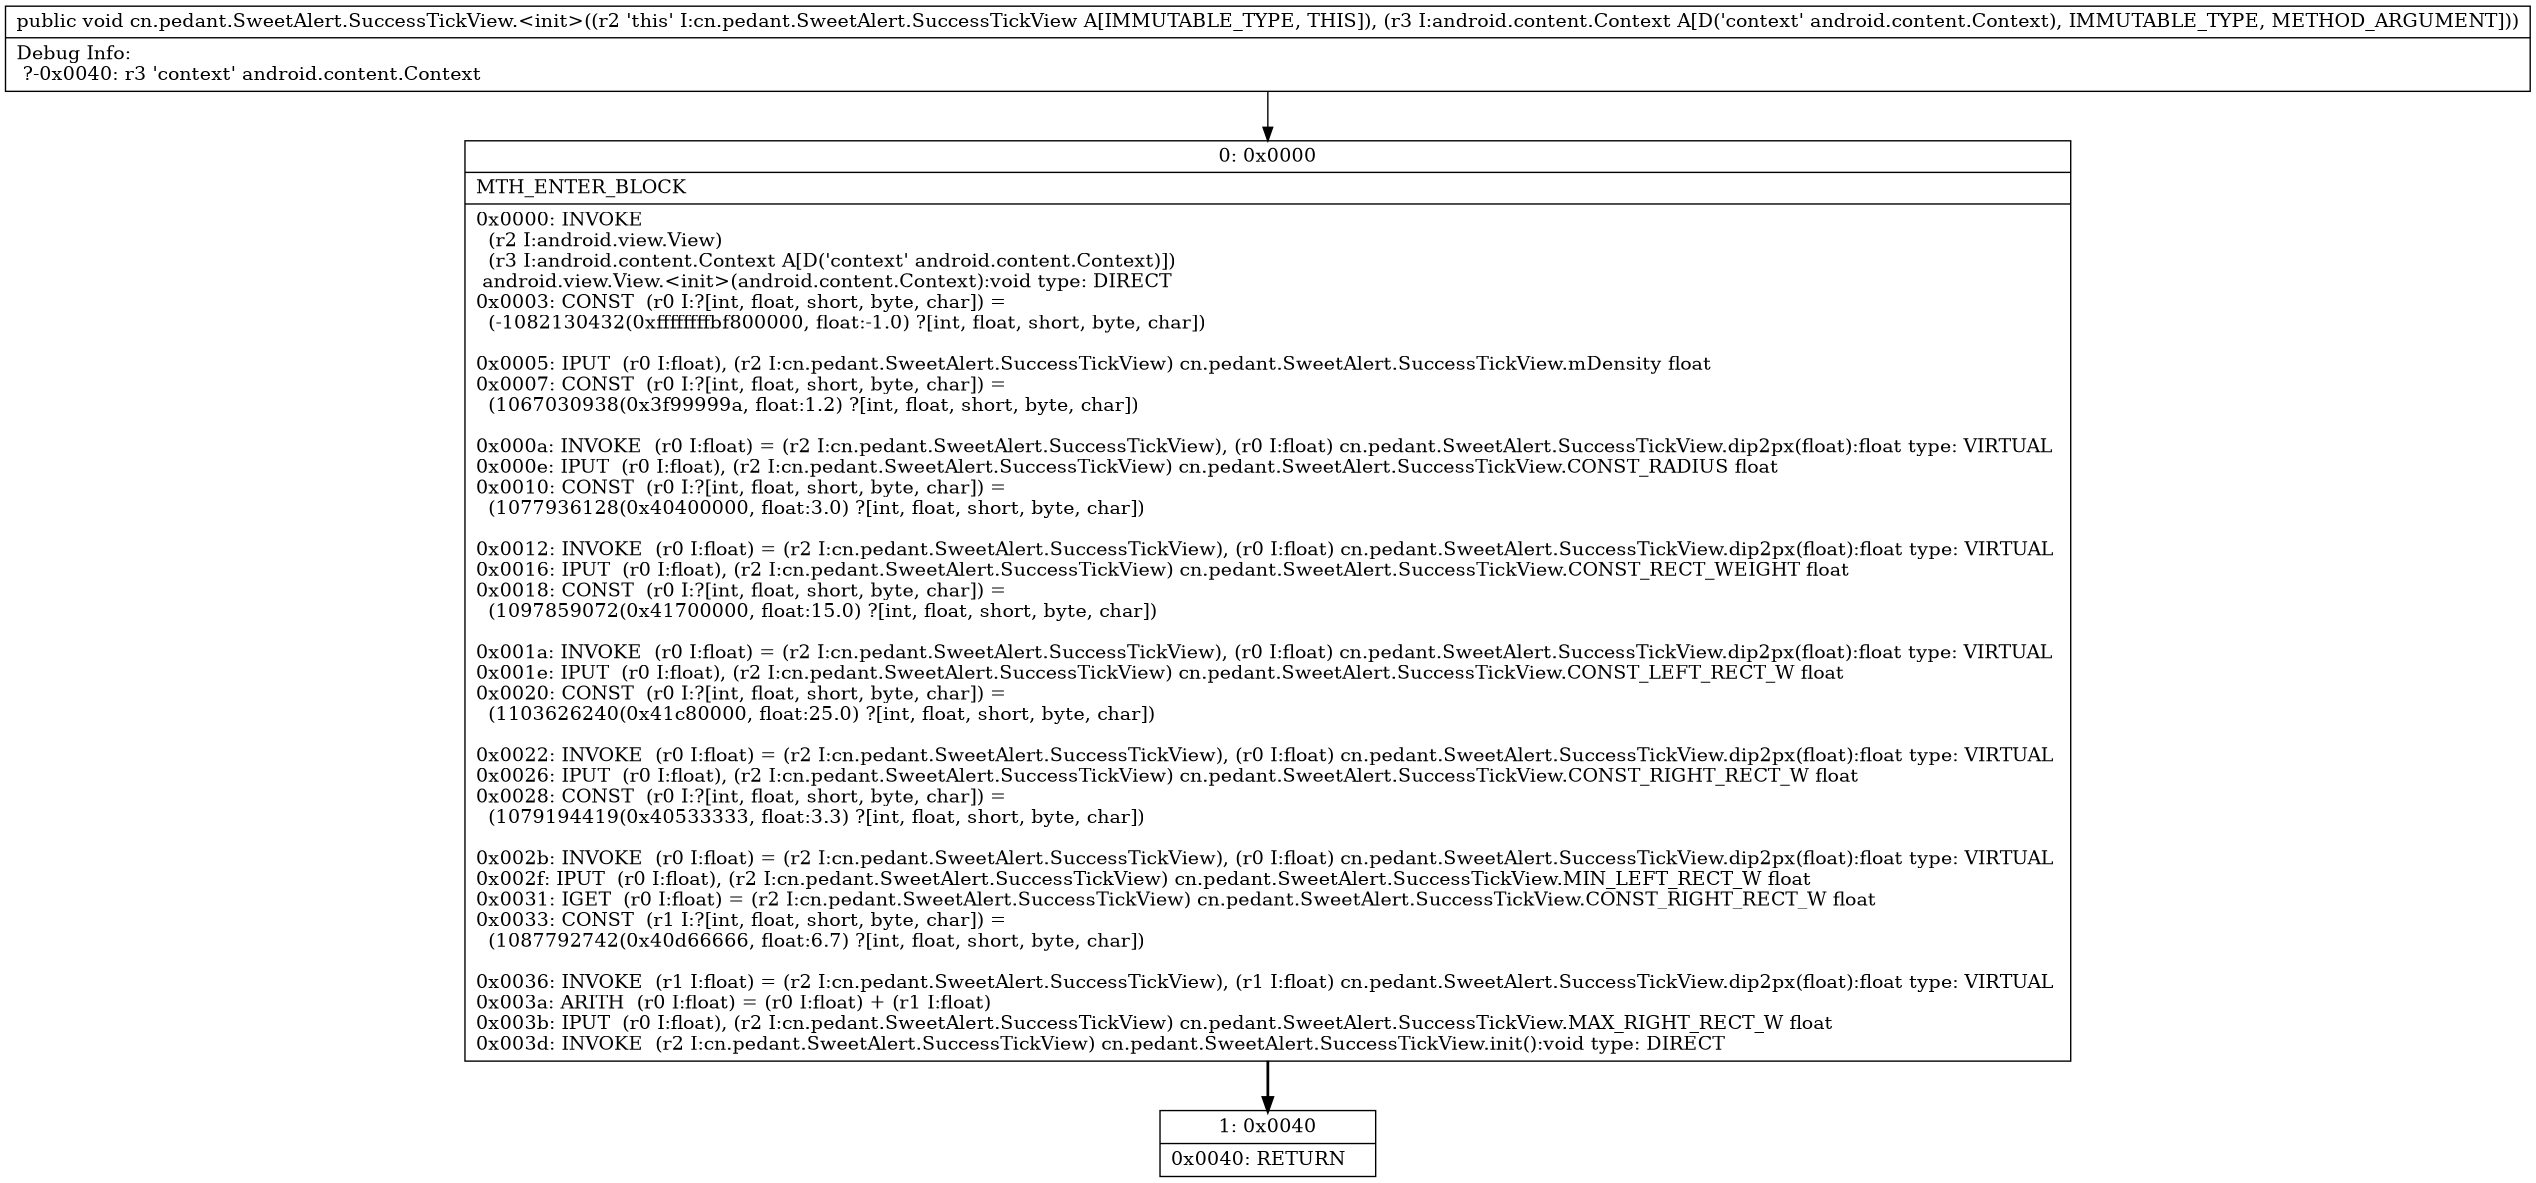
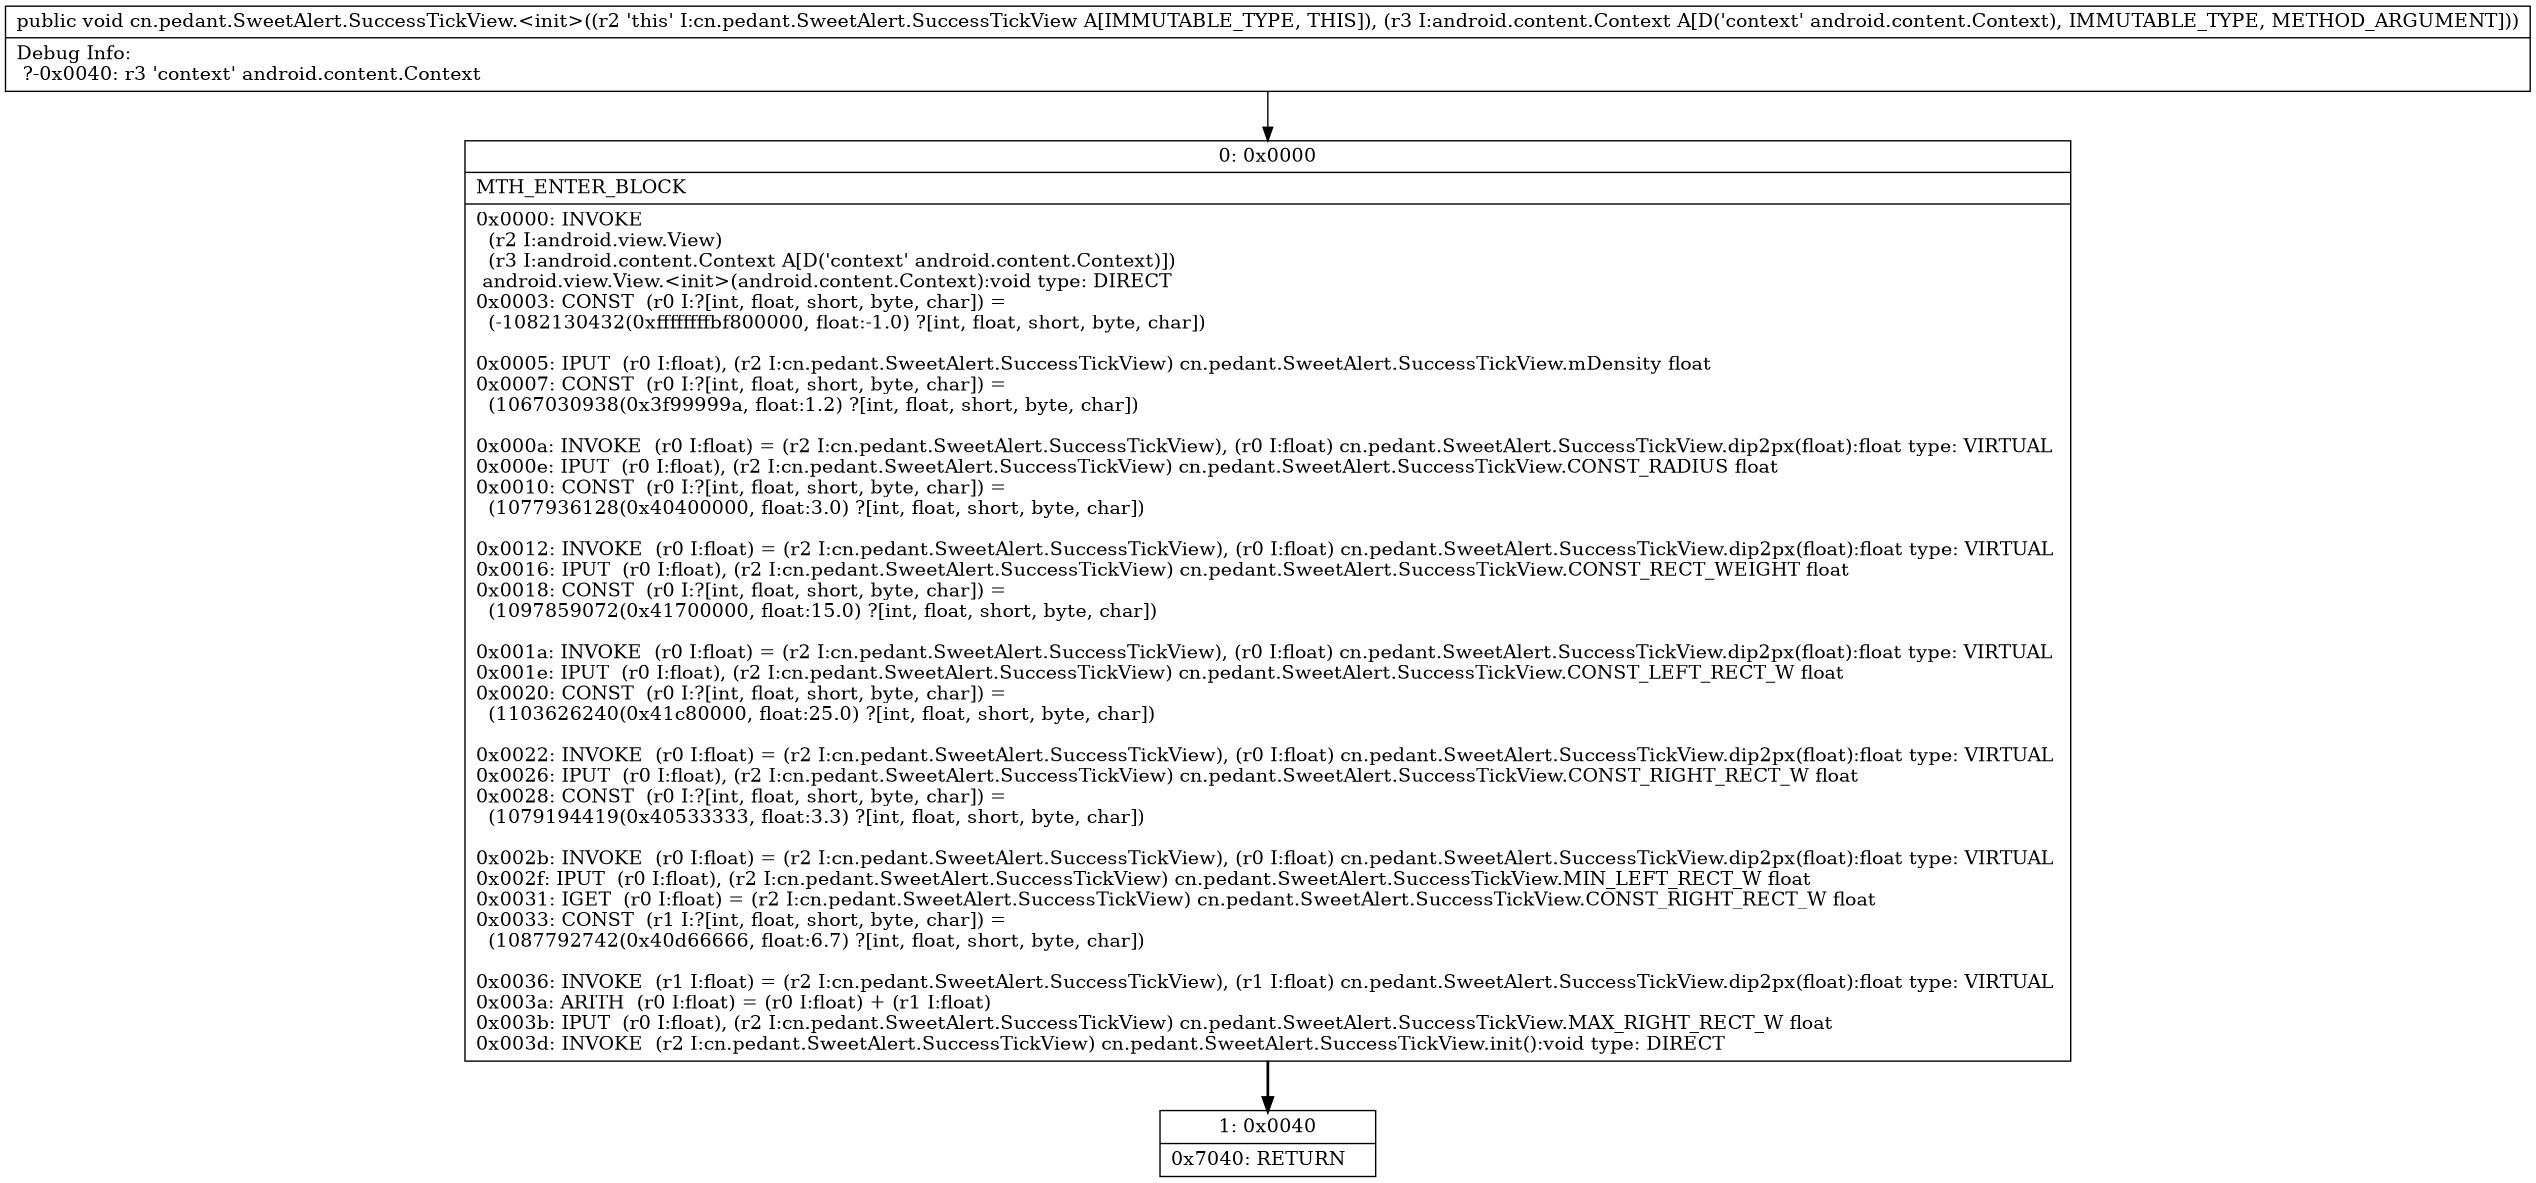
node "1: 0x0040": text "0x0040: RETURN" -> "0x7040: RETURN"
